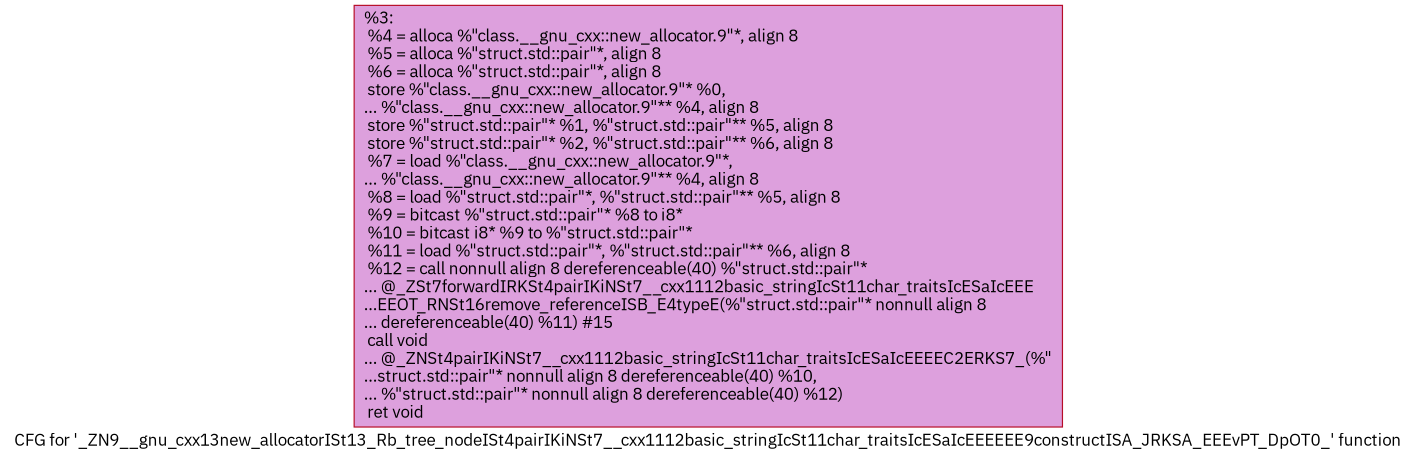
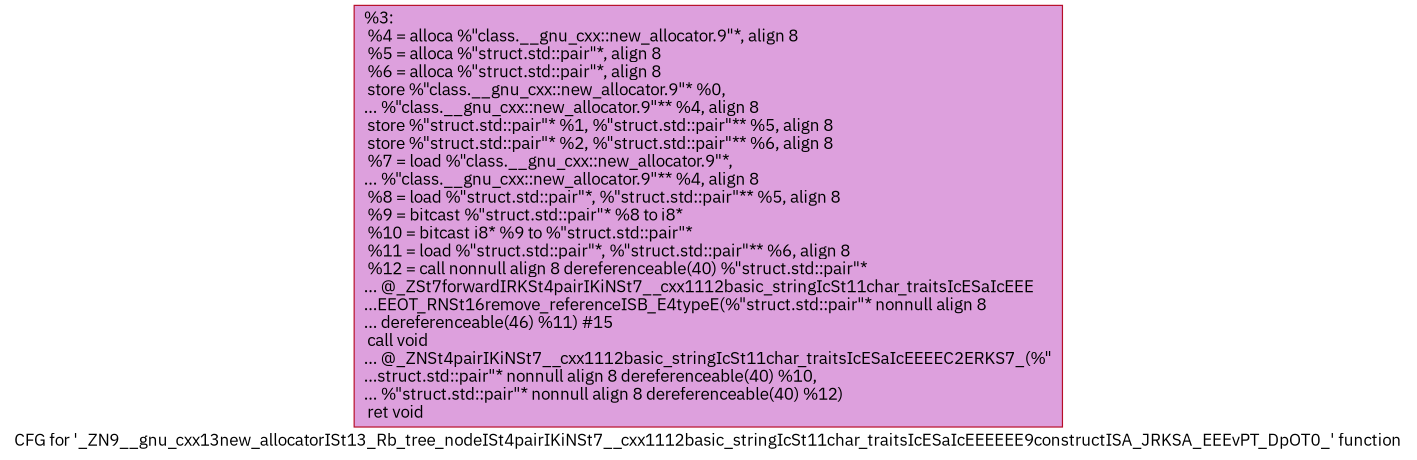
node "%3:": text "... dereferenceable(40) %11) #15" -> "... dereferenceable(46) %11) #15"
